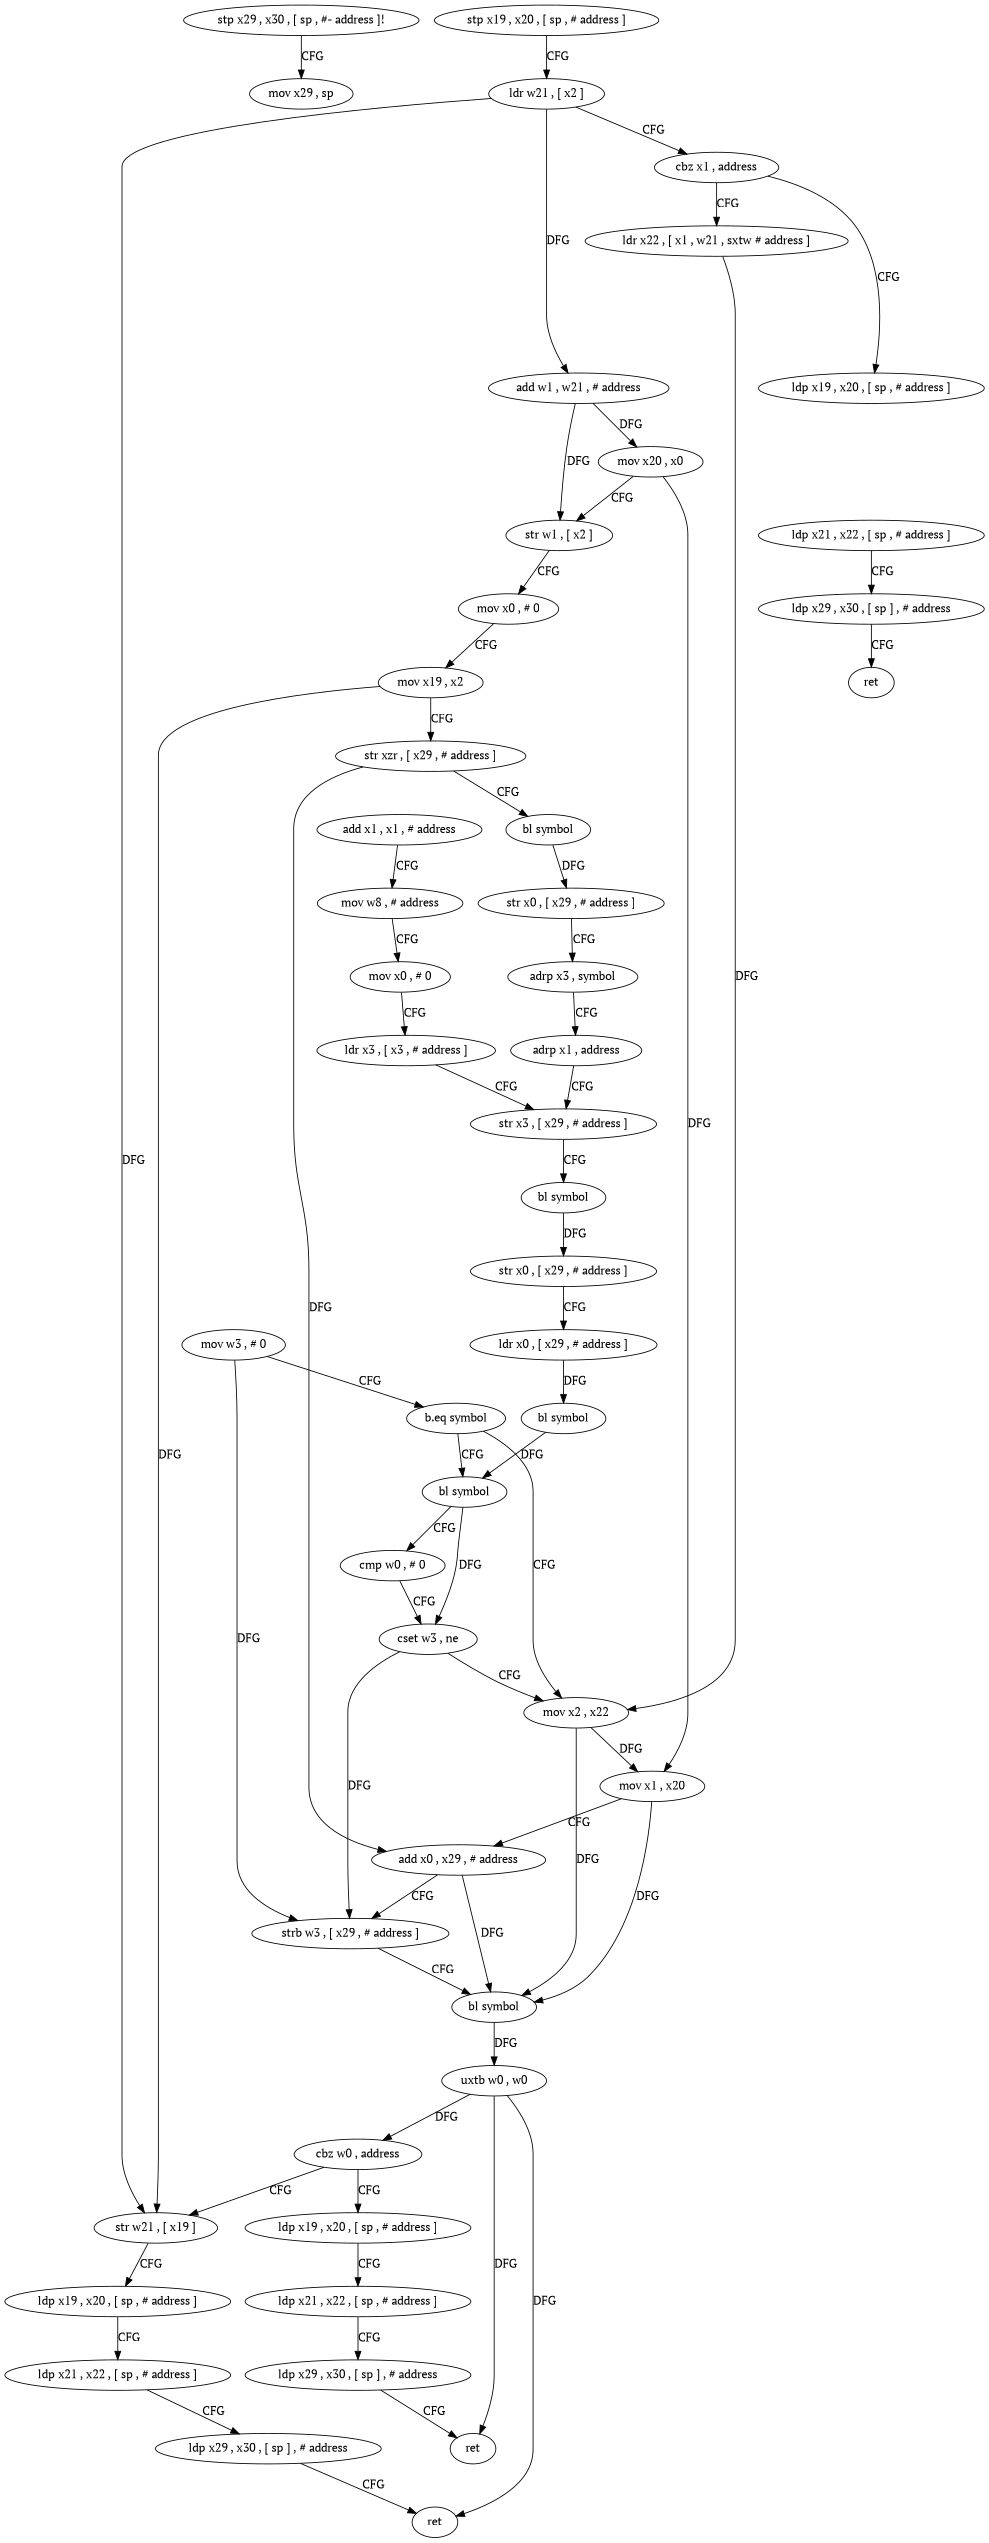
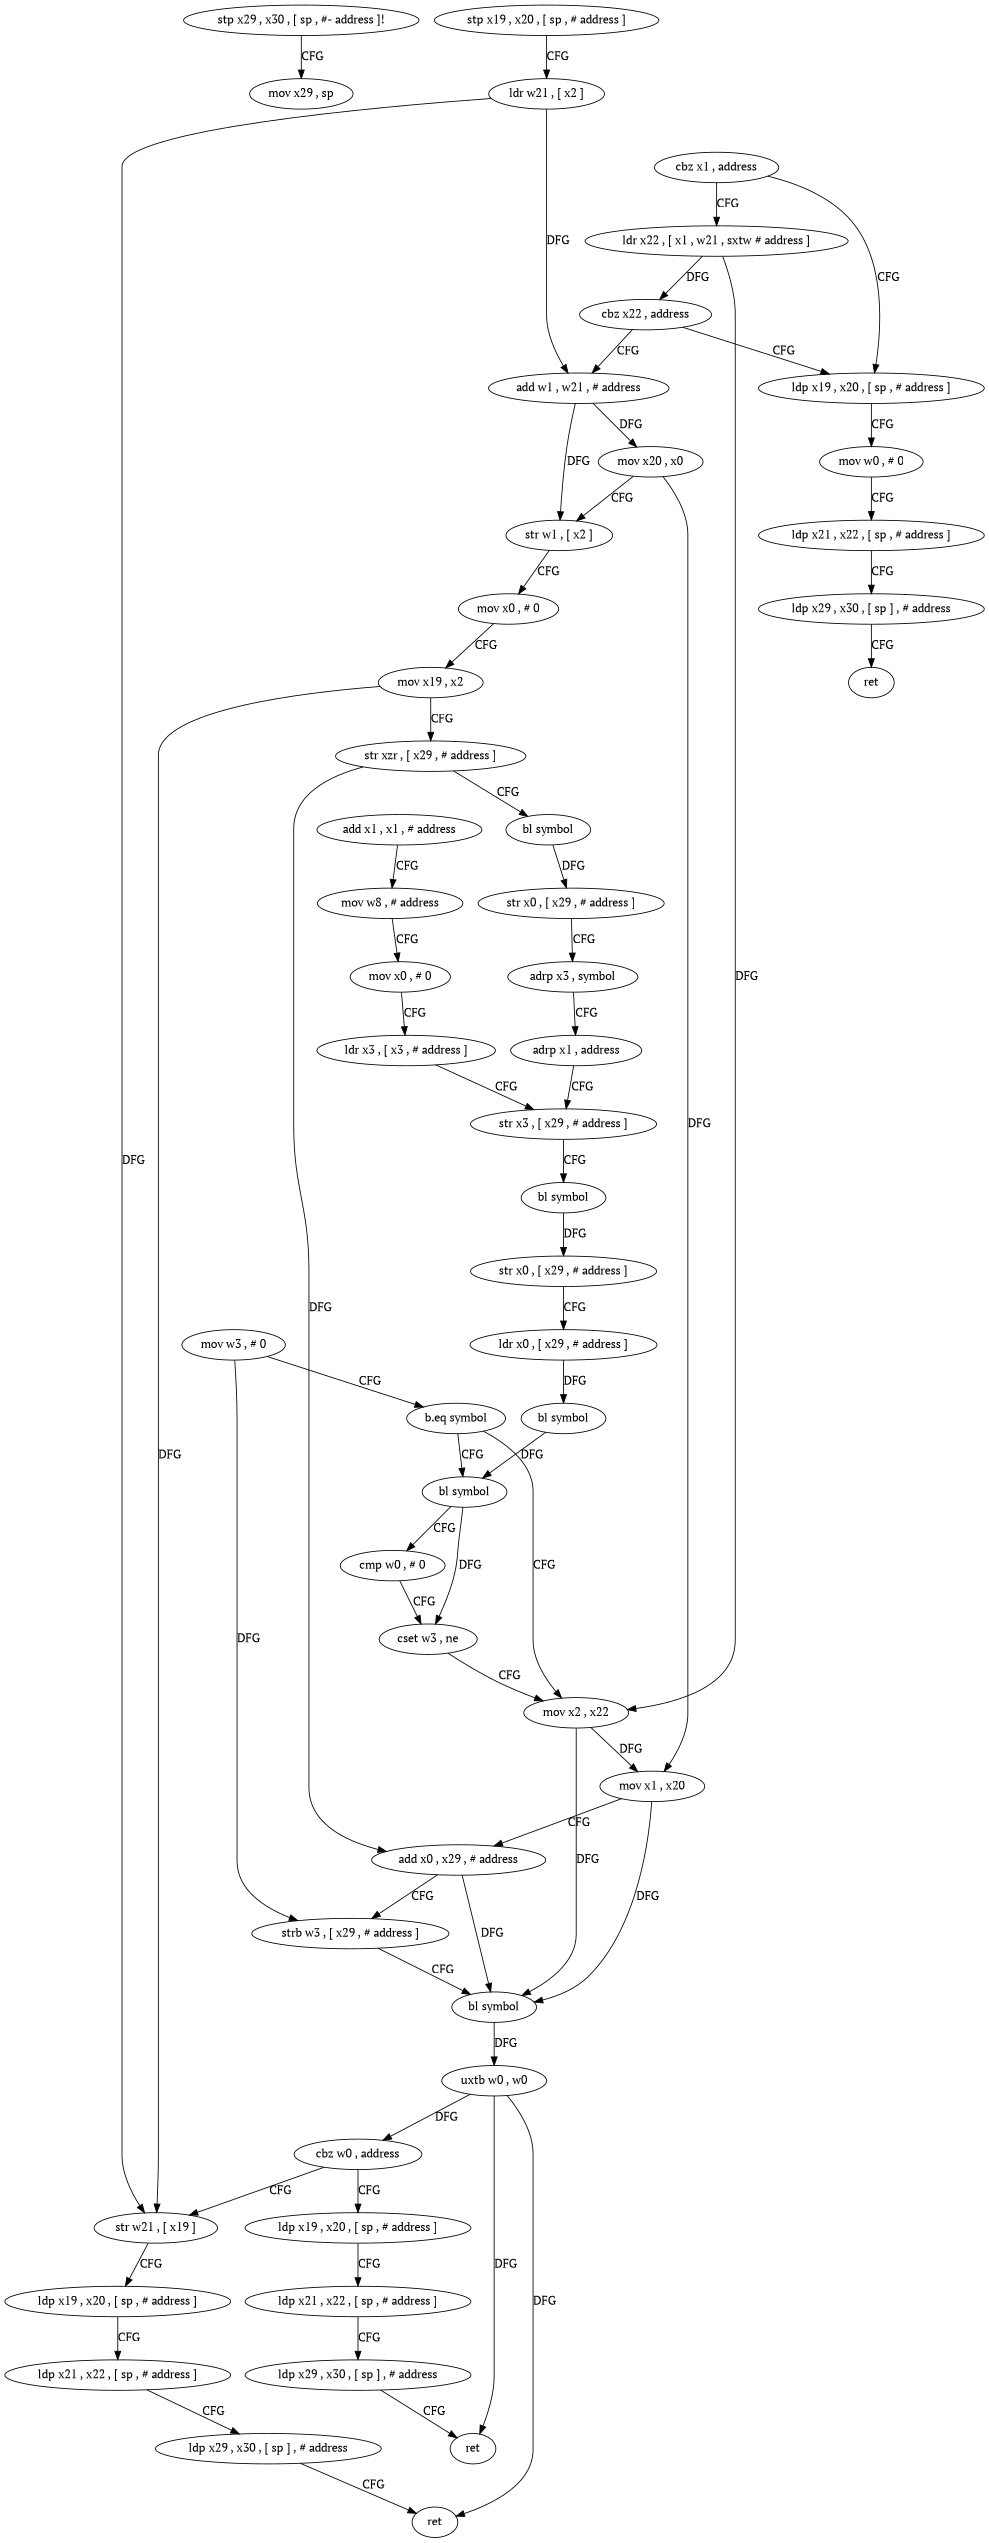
edge "ldr w21 , [ x2 ]" -> "cbz x1 , address": removed, label "CFG"
node "cbz x22 , address": added
node "mov w0 , # 0": added
edge "cset w3 , ne" -> "strb w3 , [ x29 , # address ]": removed, label "DFG"
